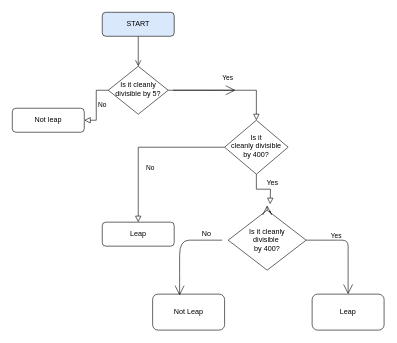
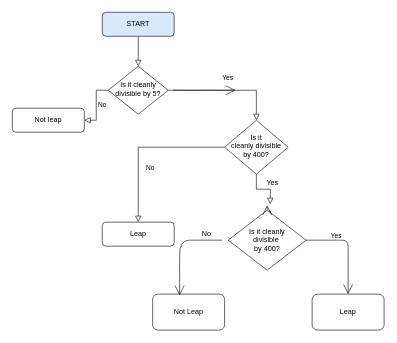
edge "START" -> "Is it cleanly divisible by 5?": arrowhead open -> block
